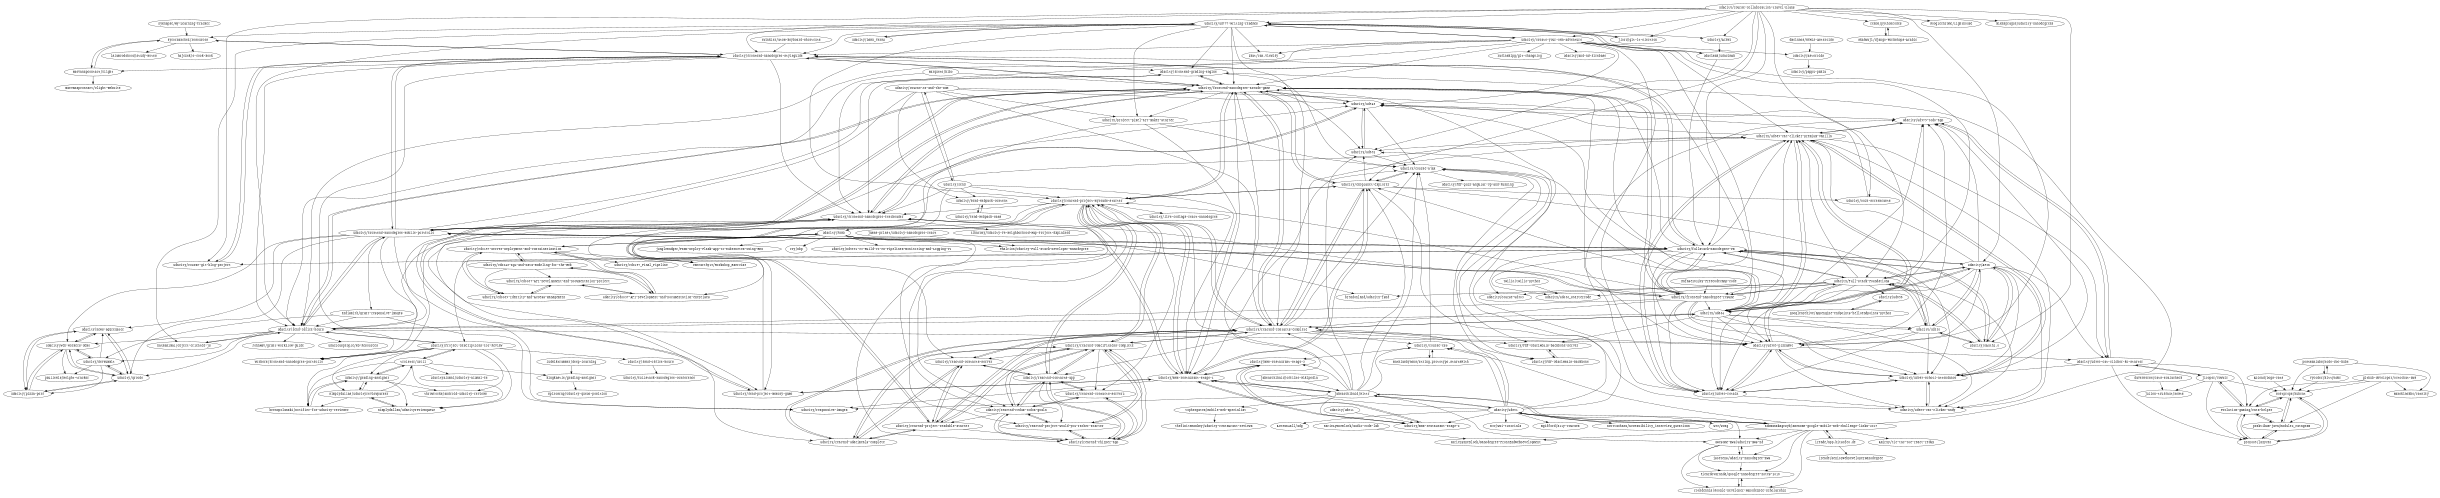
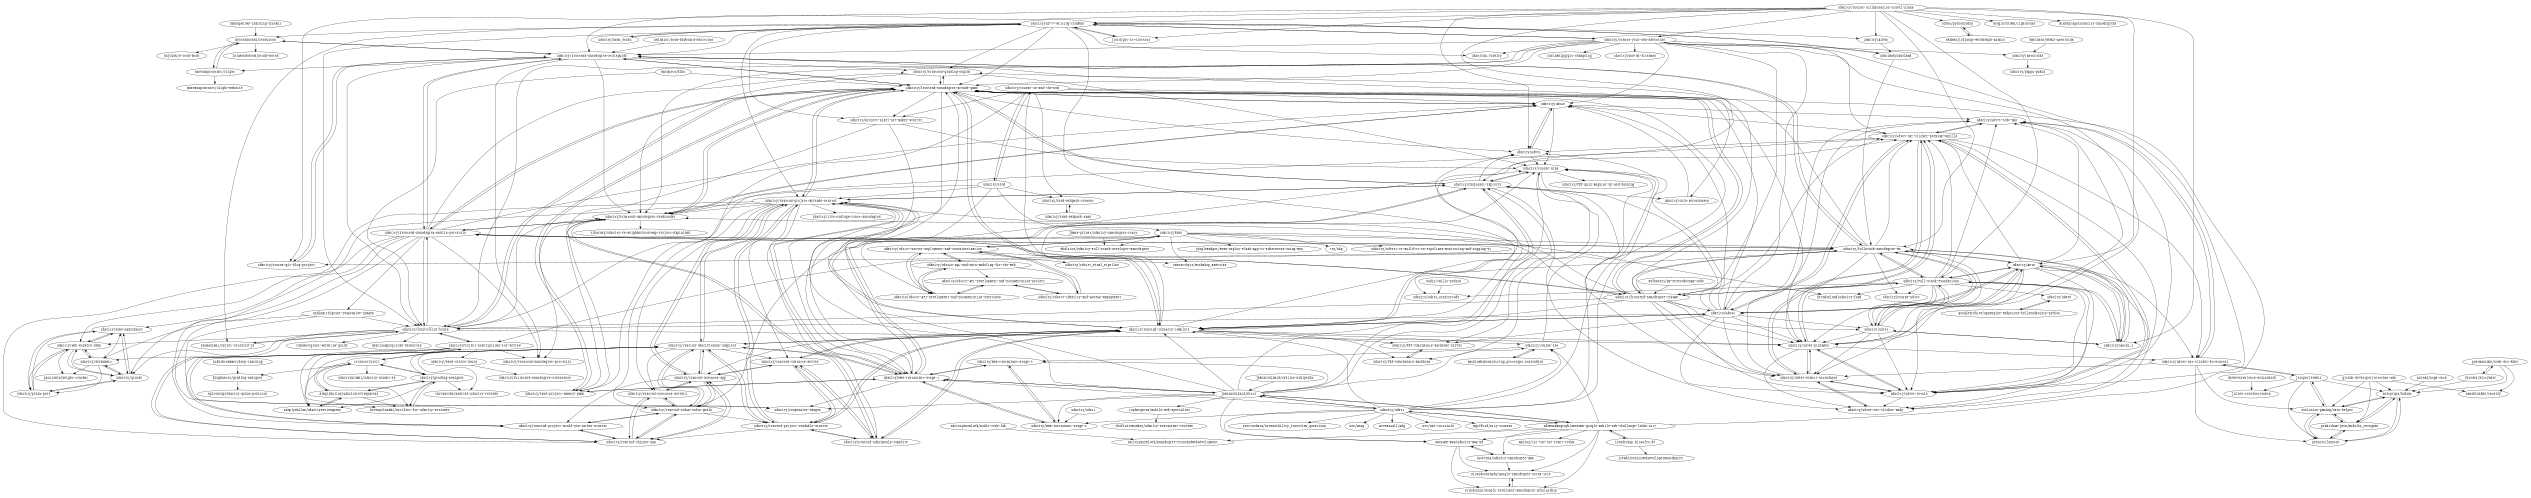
node "twilio/twilio-python": label "twilio/twilio-python" -> "audio/twilio-python"
edge "udacity/ud864" -> "udacity/ud989-cat-clicker-andy": removed
node "workers/frontend-nanodegree-portfolio": label "workers/frontend-nanodegree-portfolio" -> "udacity/frontend-nanodegree-portfolio"
